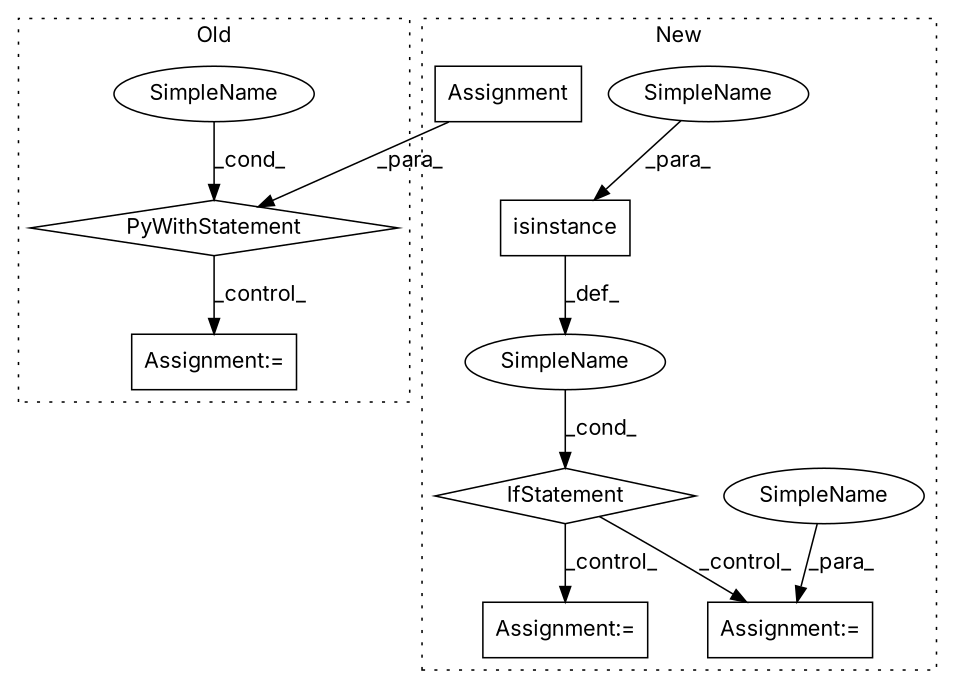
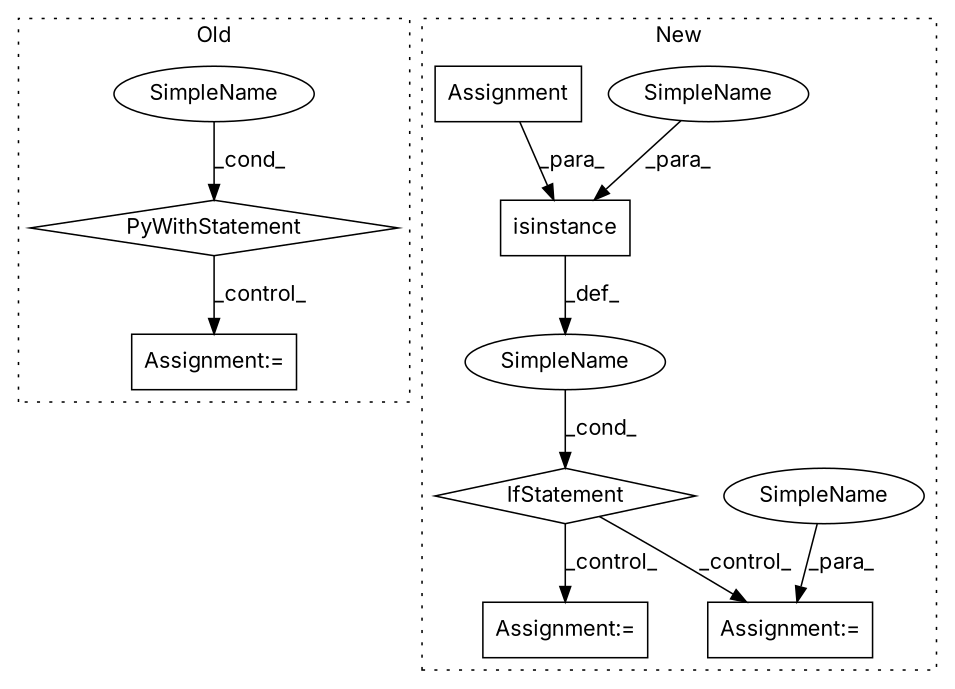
edge "Assignment" -> "PyWithStatement": now "Assignment" -> "isinstance"
